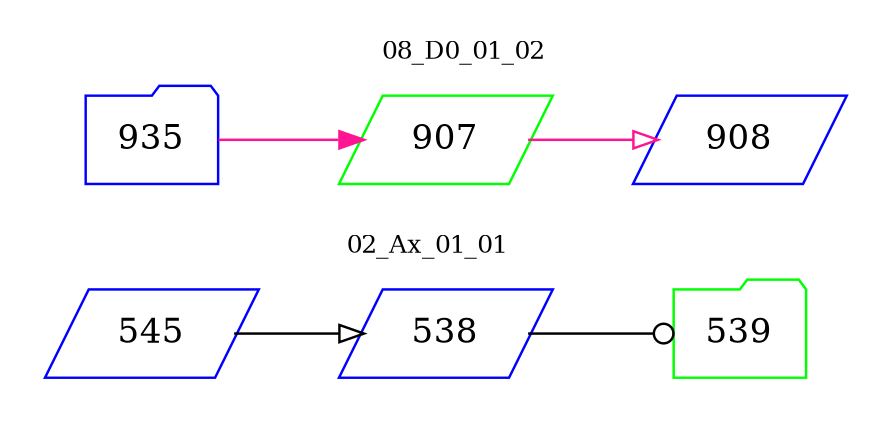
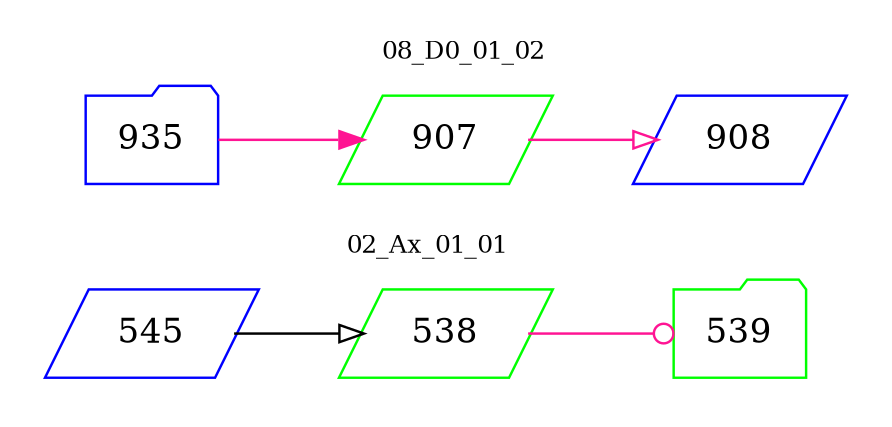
node "538": color blue -> green
edge "538" -> "539": color black -> deeppink
